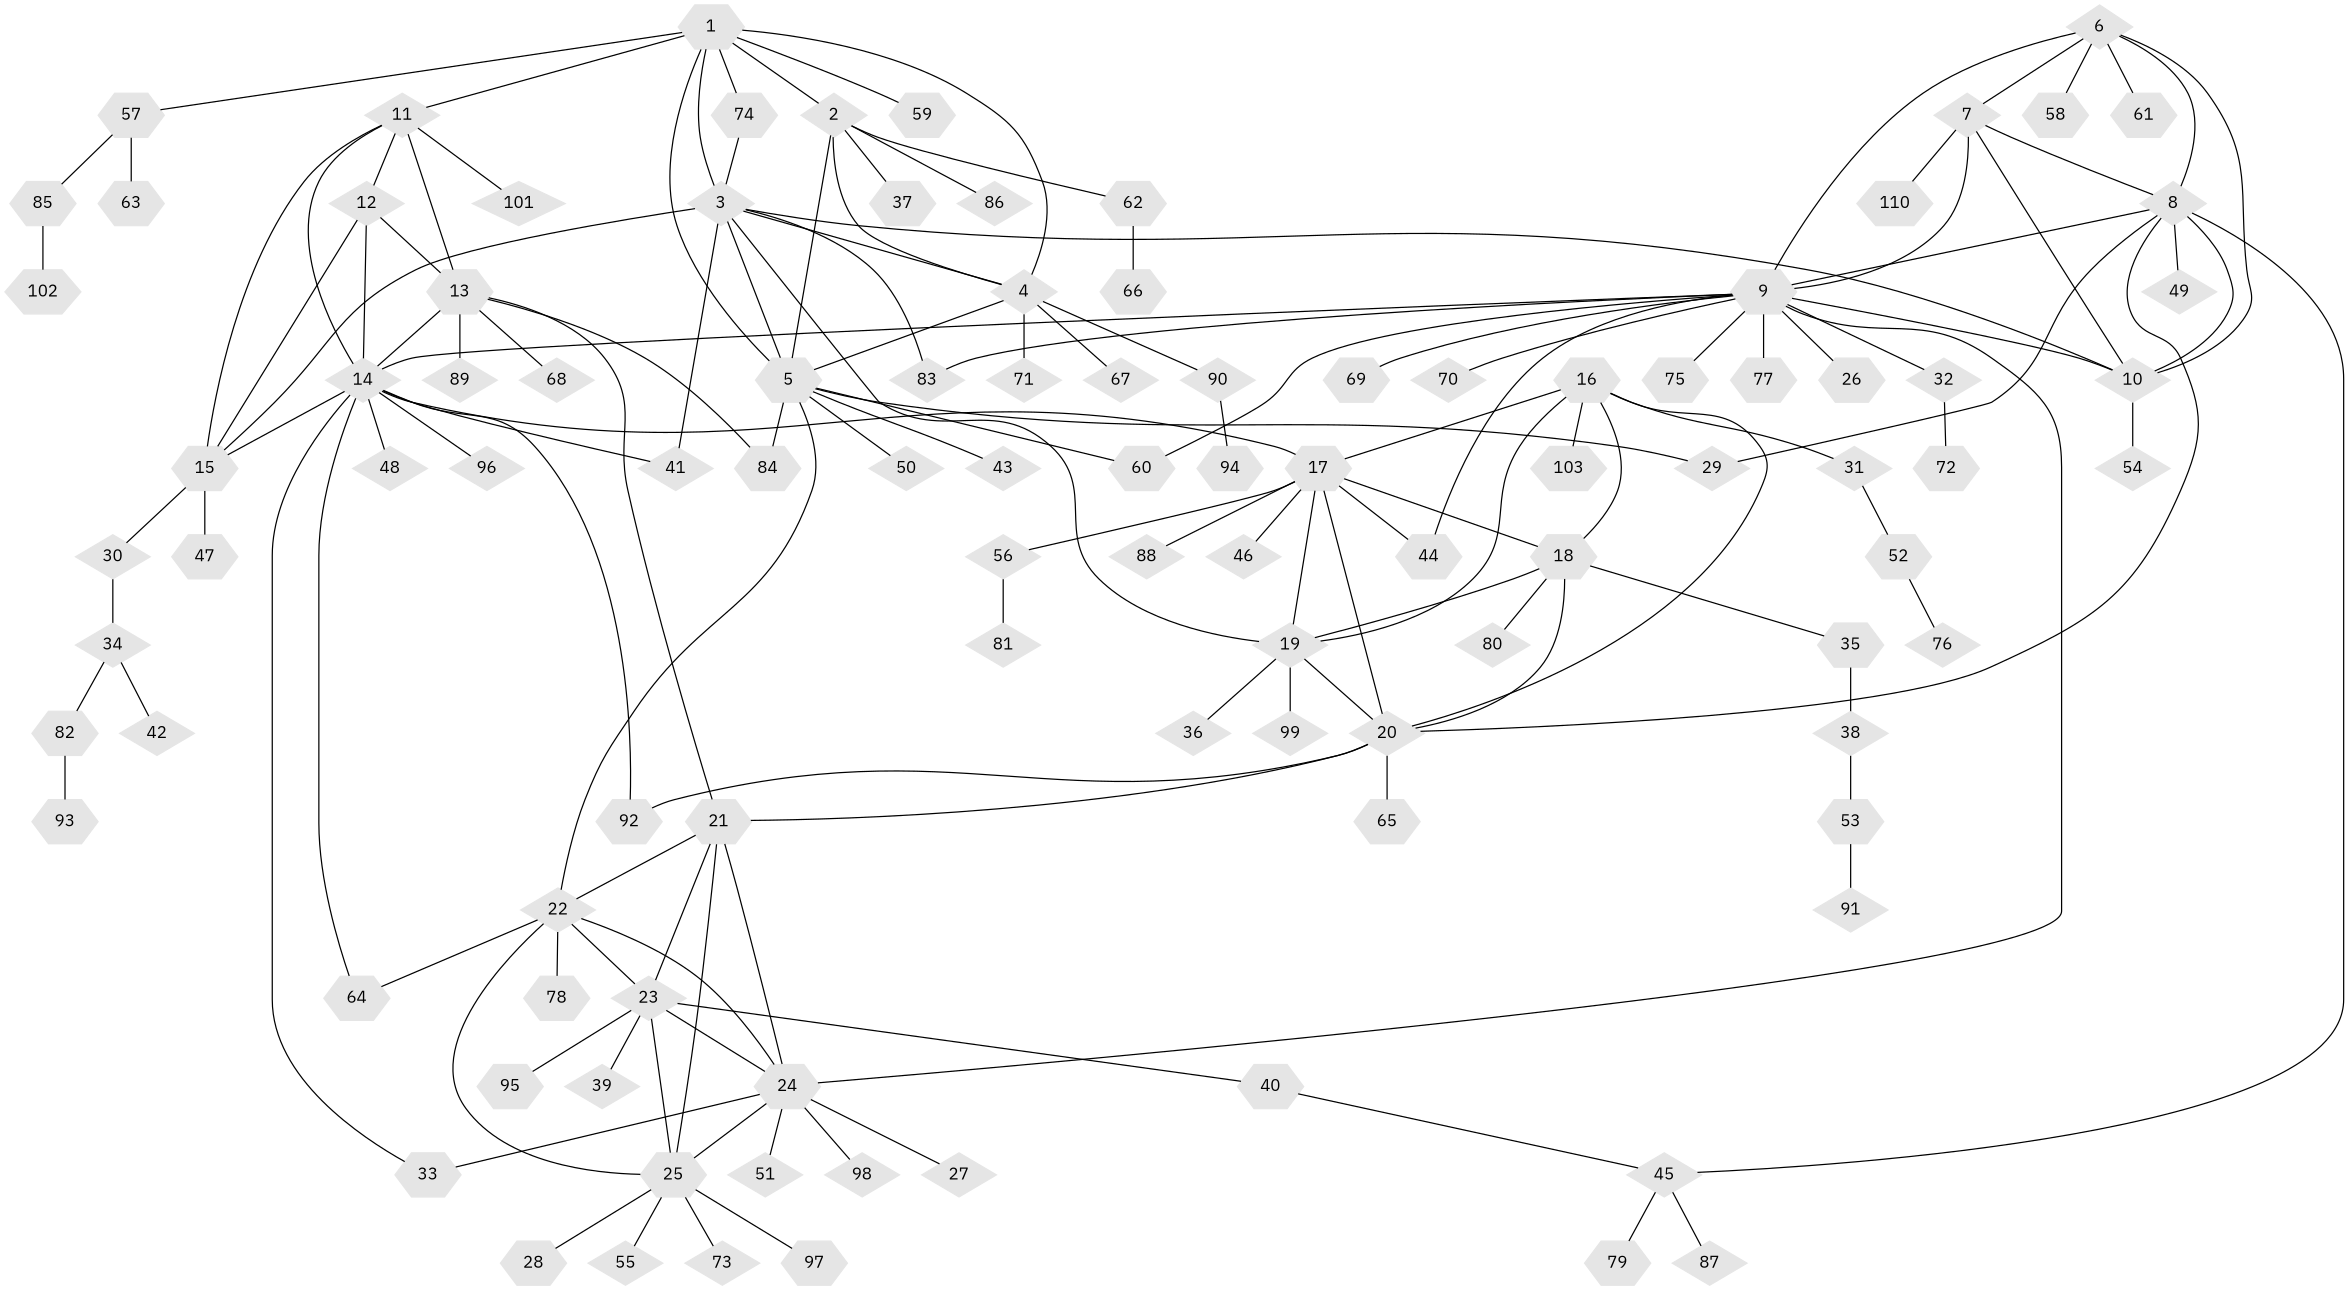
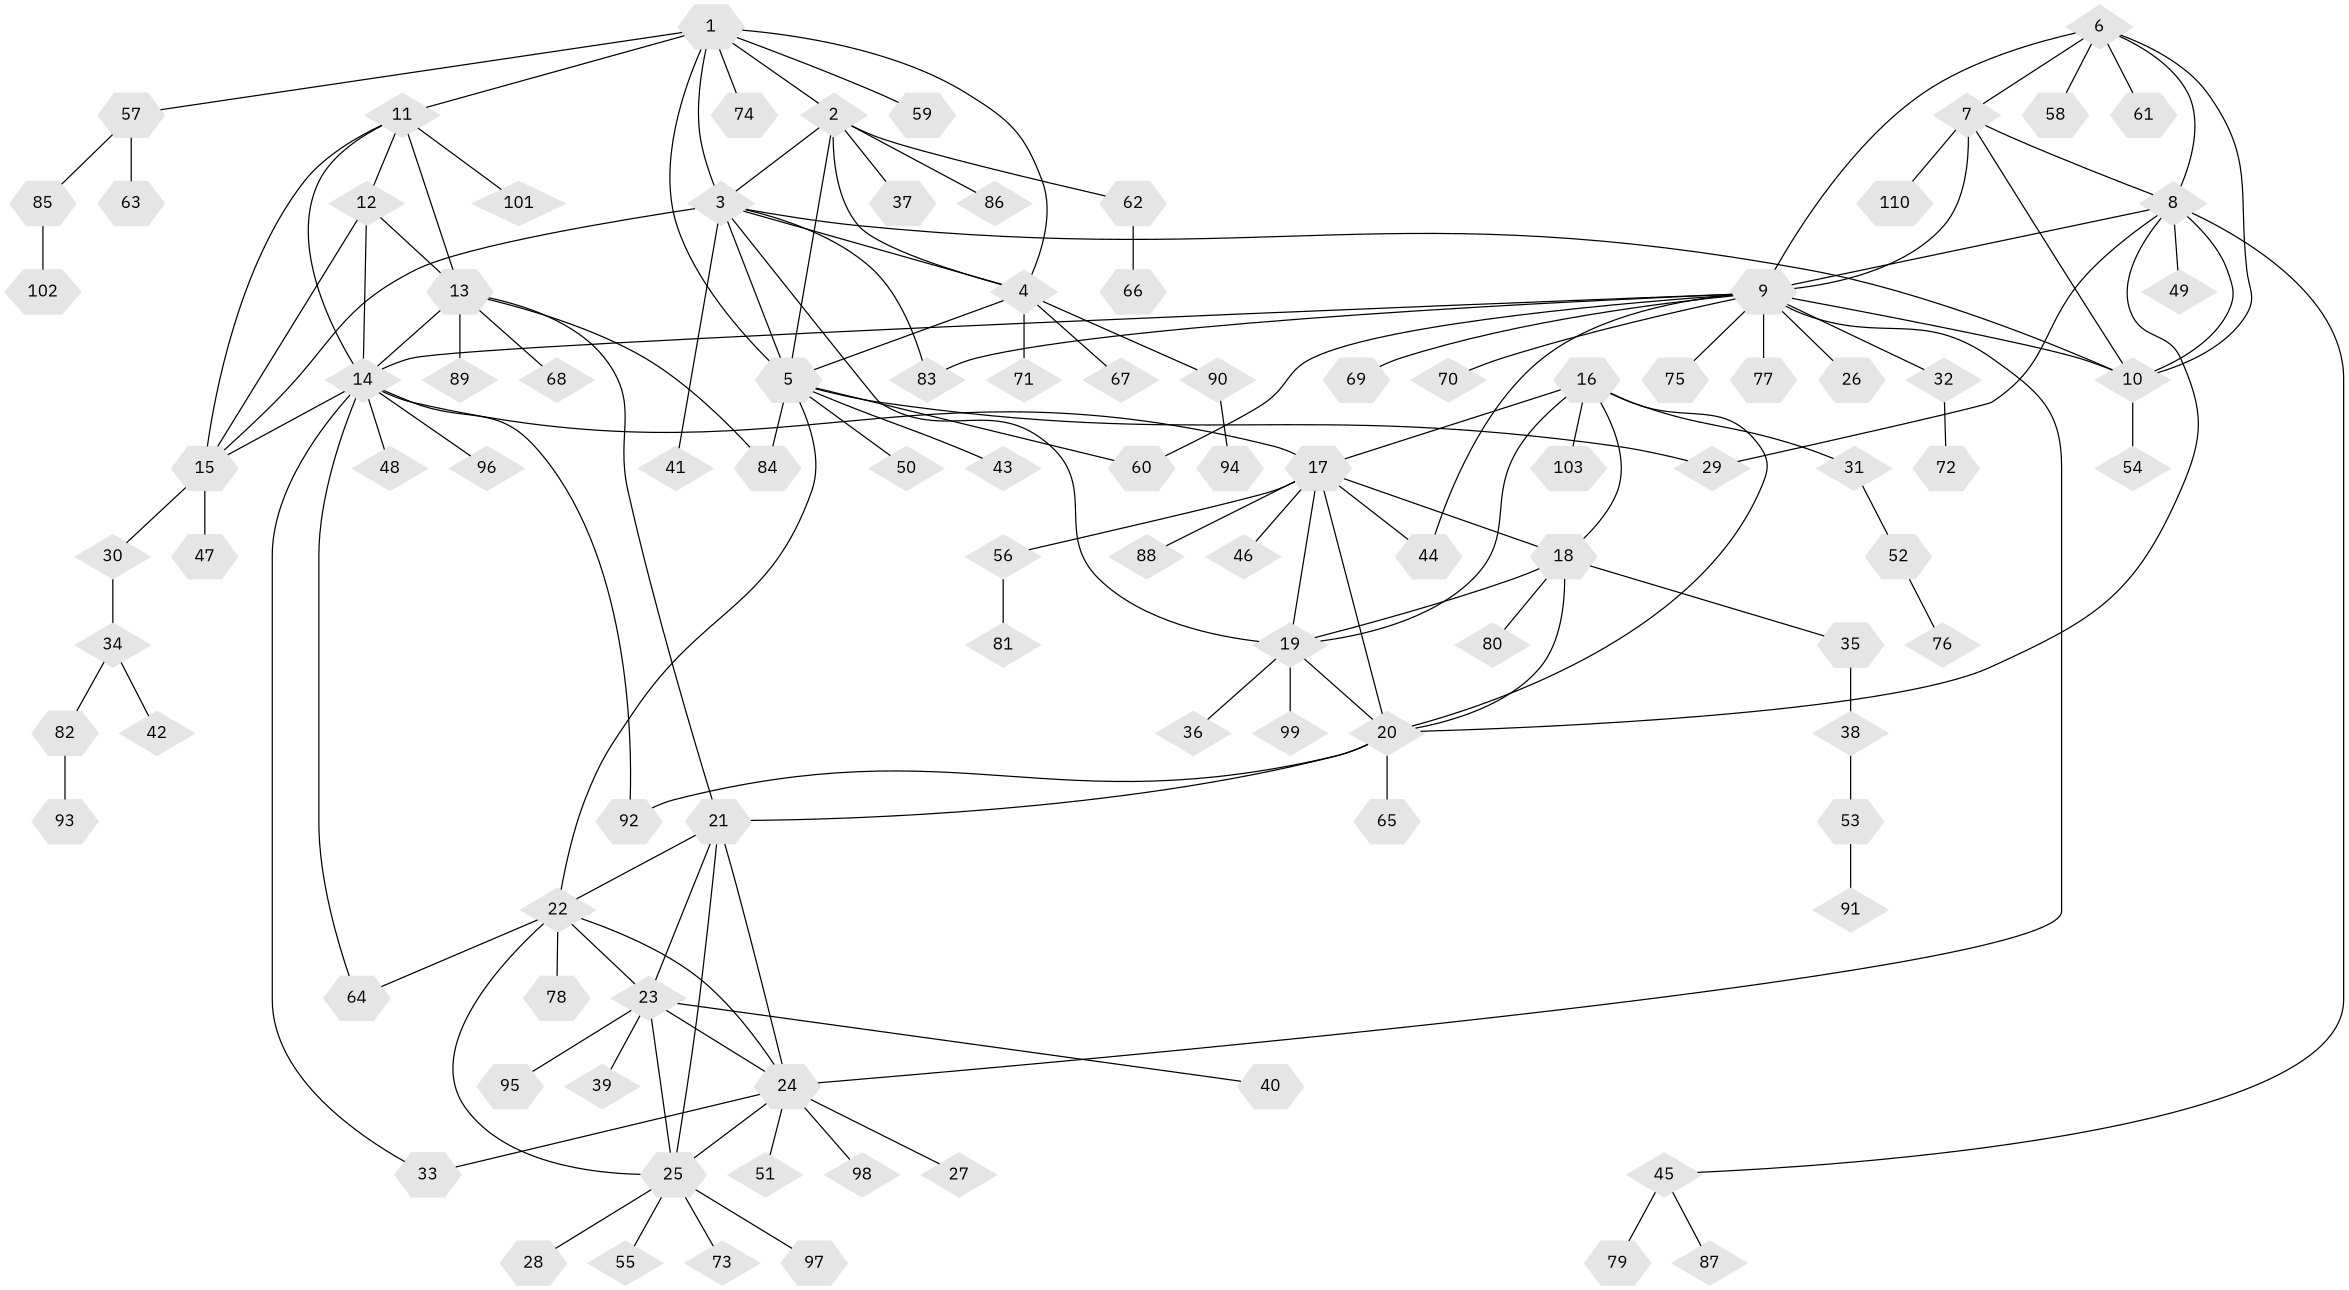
edge "74" -- "3": now "2" -- "3"
edge "14" -- "41": removed
edge "40" -- "45": removed
